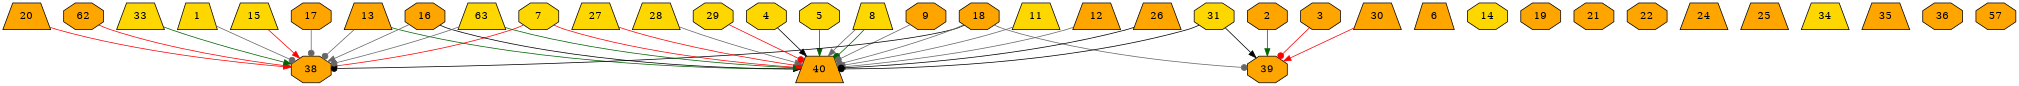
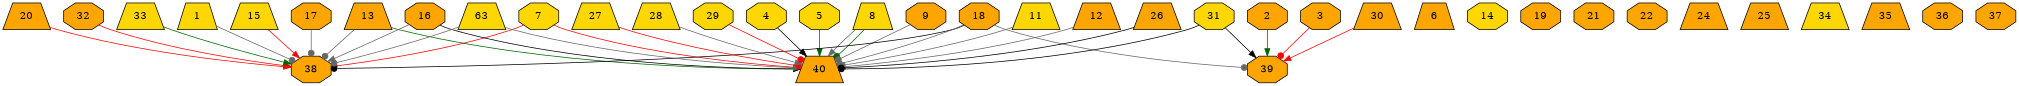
node "62": label "62" -> "32"
node "57": label "57" -> "37"
edge "63" -> "40": color darkgreen -> gray40
